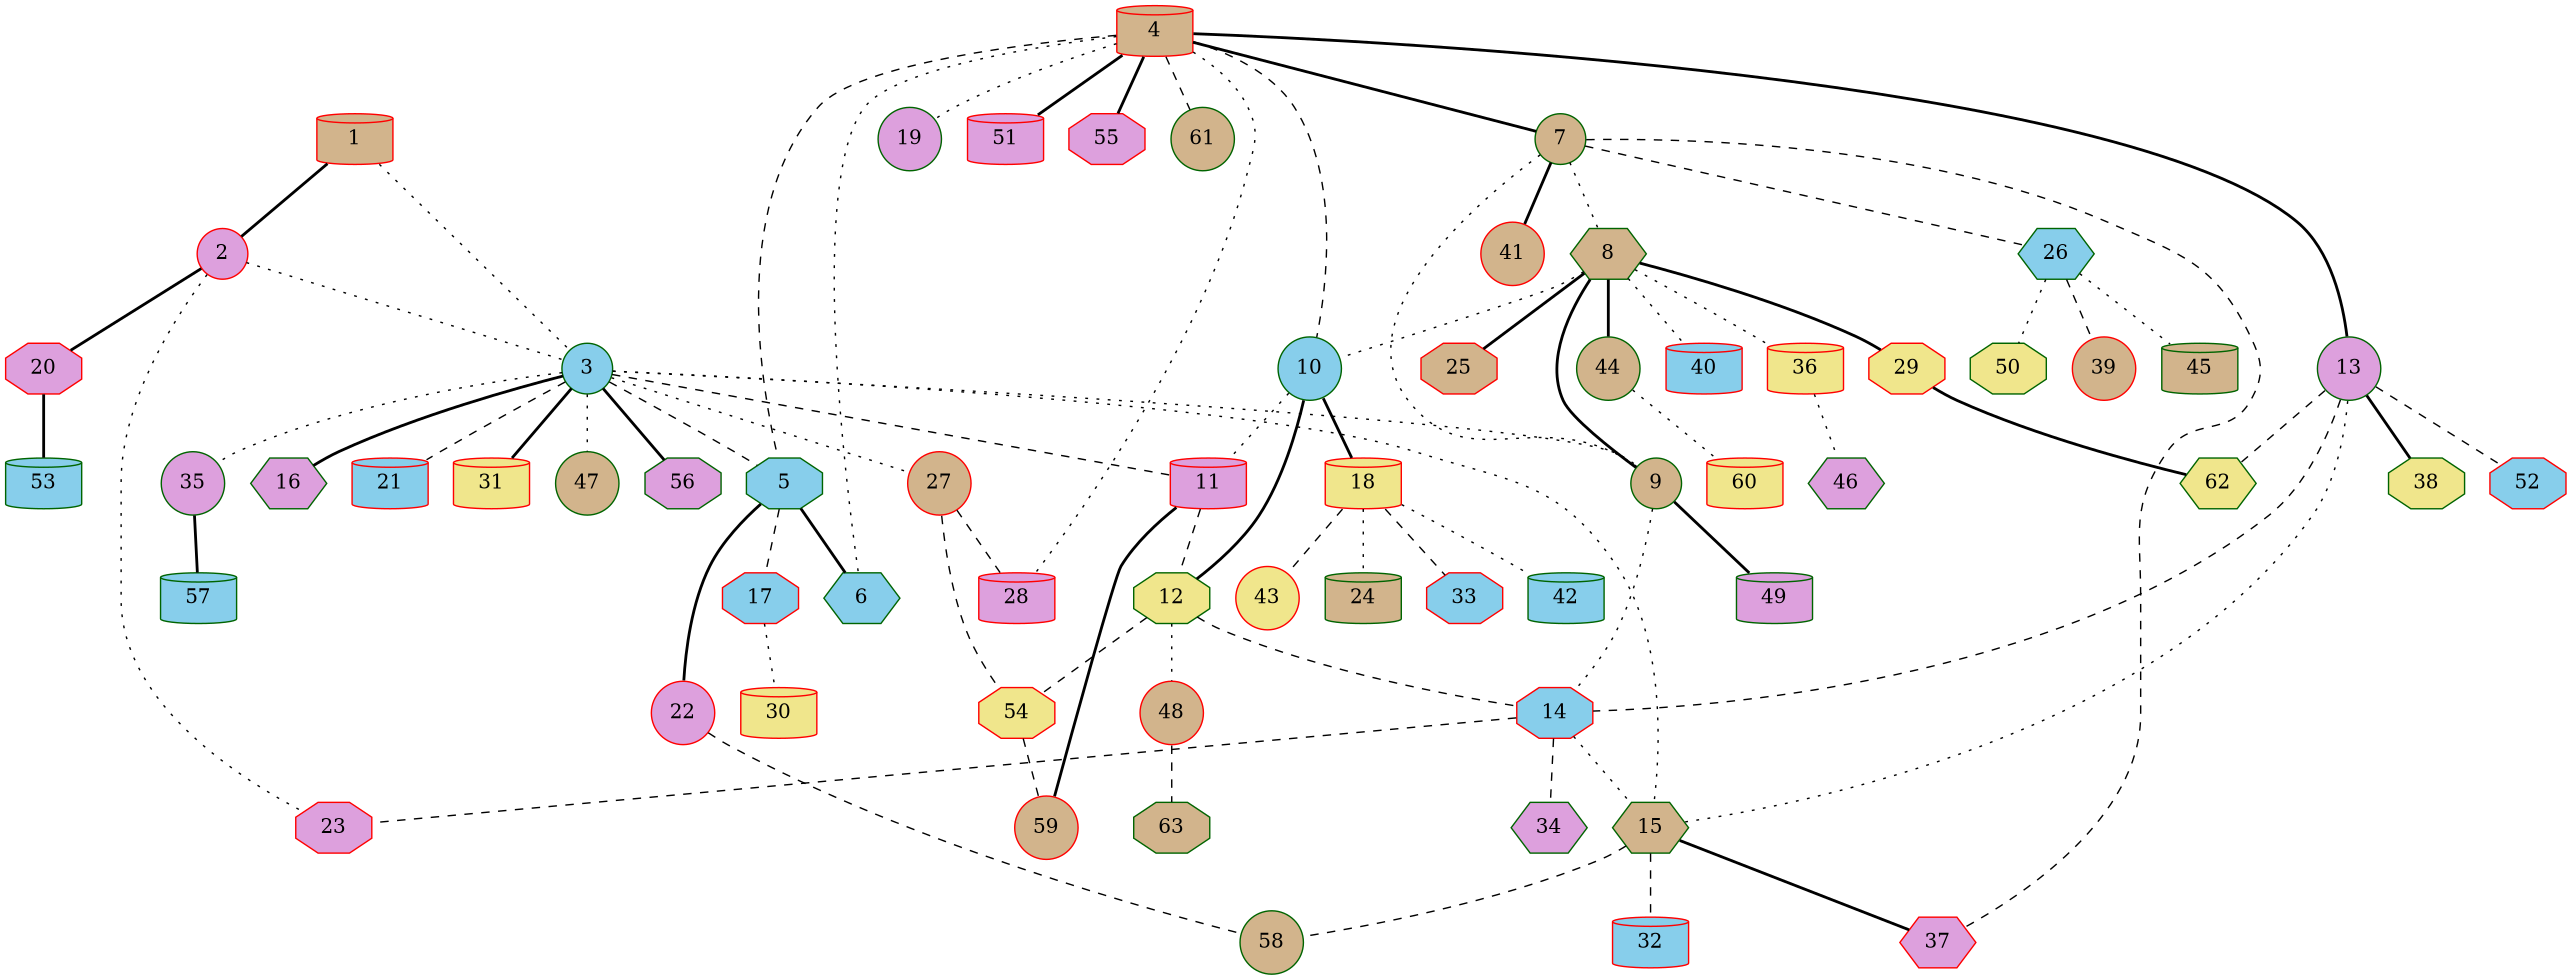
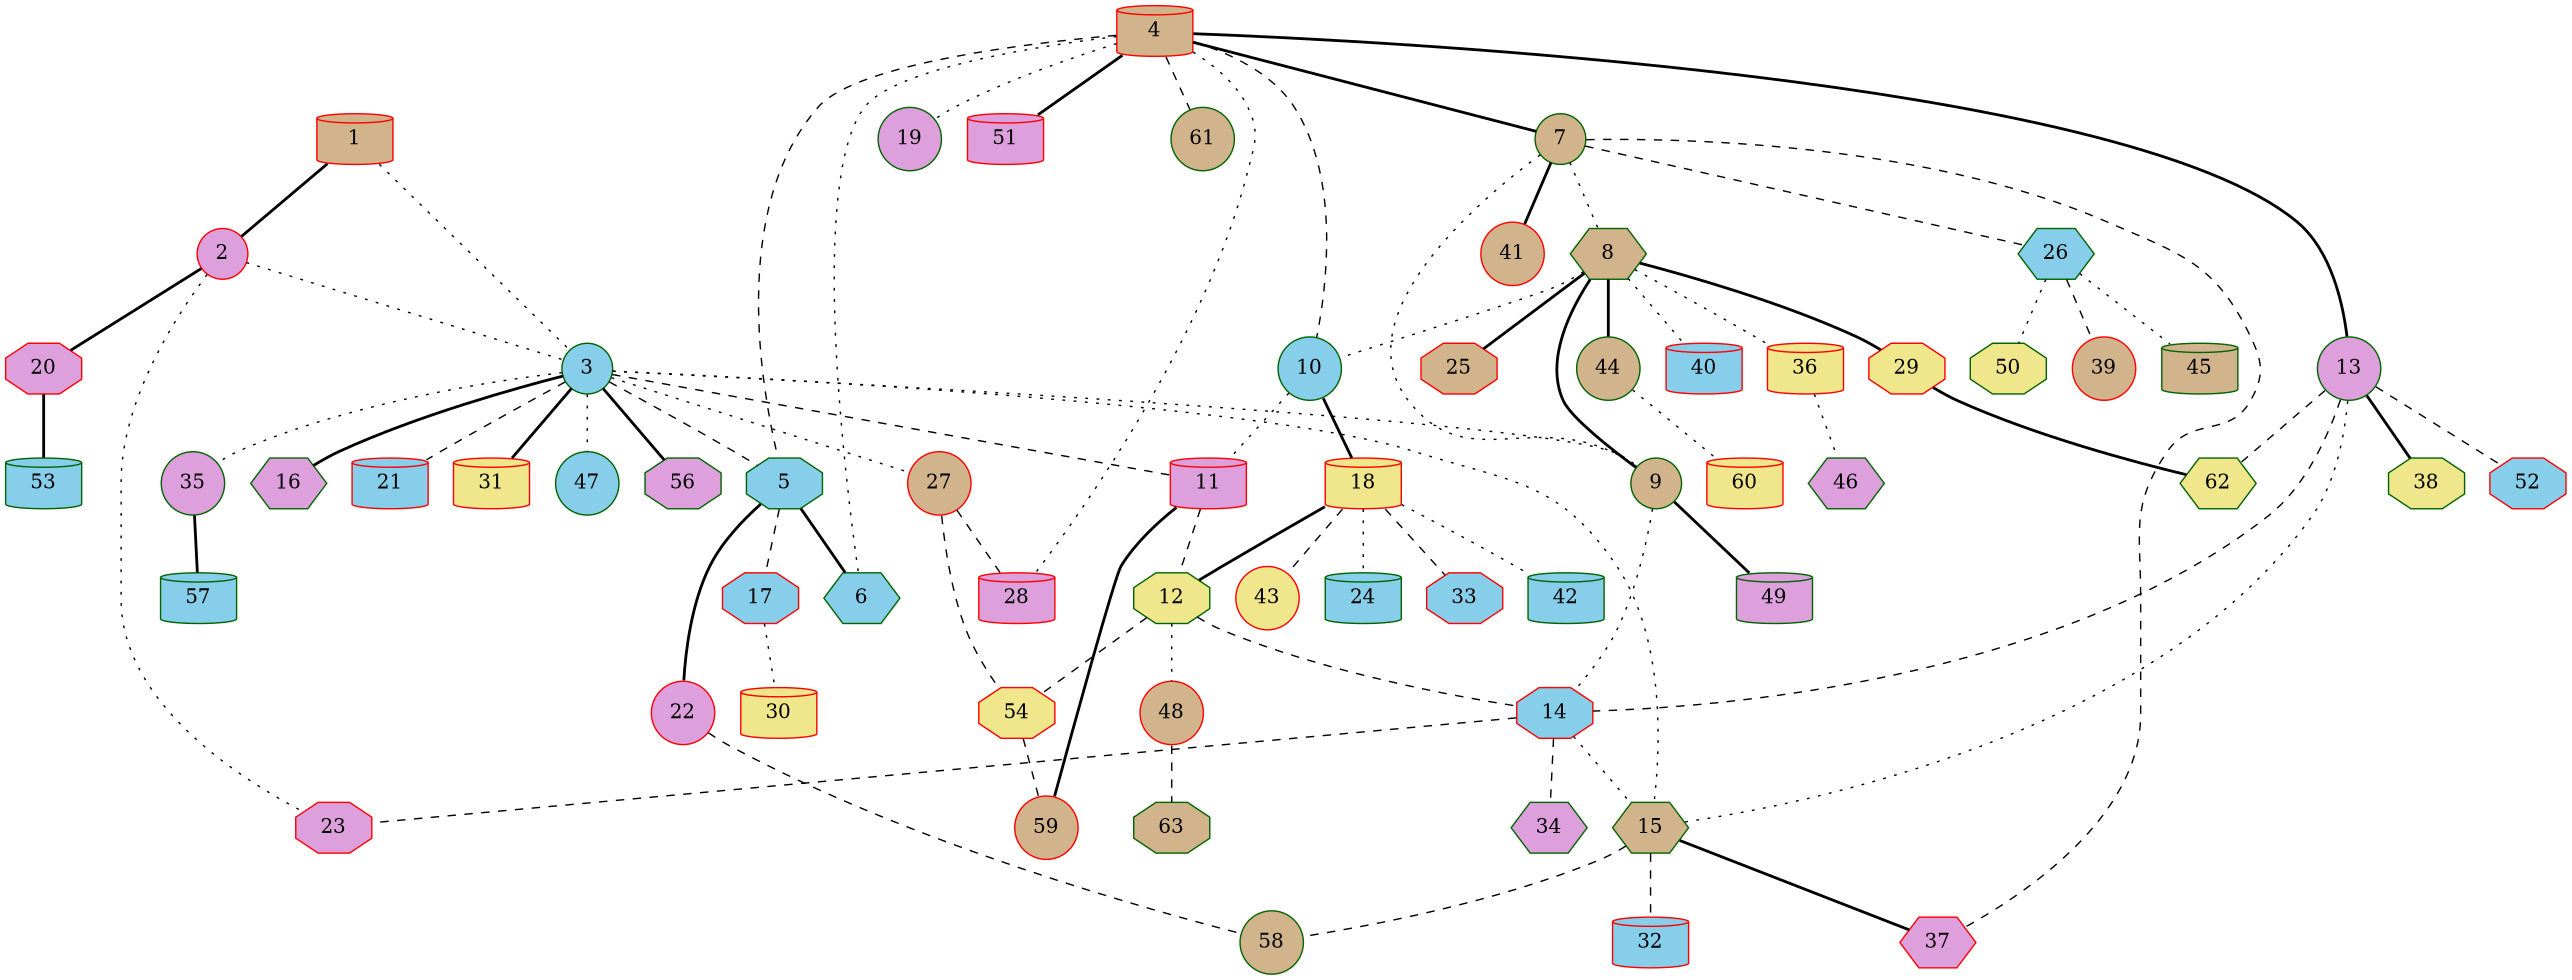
node "55": removed
node "47": fillcolor tan -> skyblue
edge "10" -- "12": now "18" -- "12"
node "24": fillcolor tan -> skyblue
